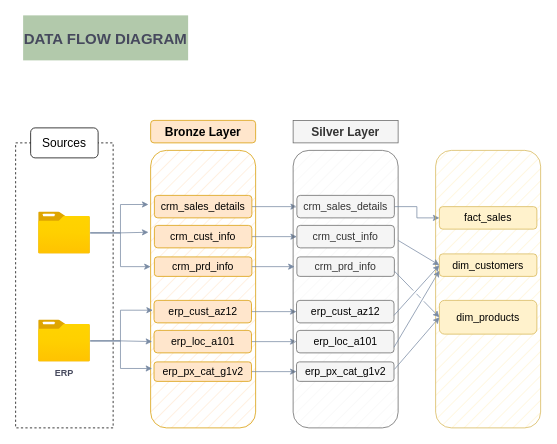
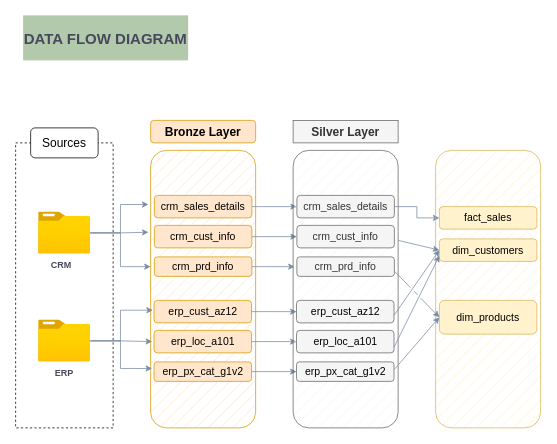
node "CRM": added
node "dim_customers": moved (488, 265) -> (488, 250)
